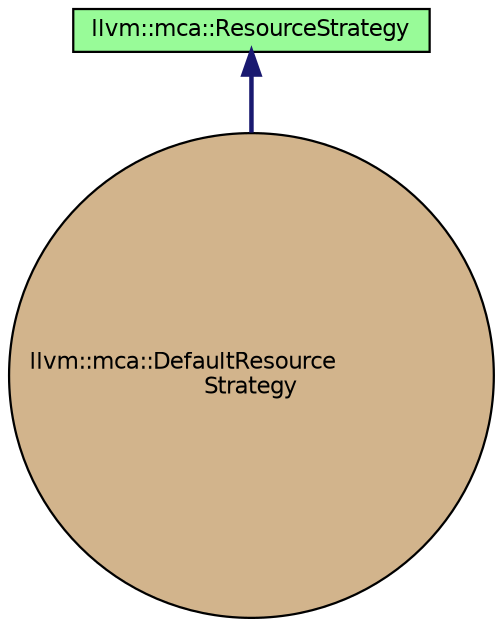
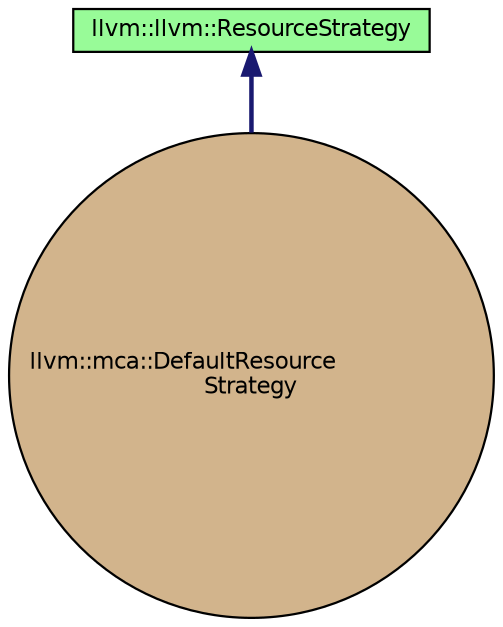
node "llvm::mca::ResourceStrategy": label "llvm::mca::ResourceStrategy" -> "llvm::llvm::ResourceStrategy"
